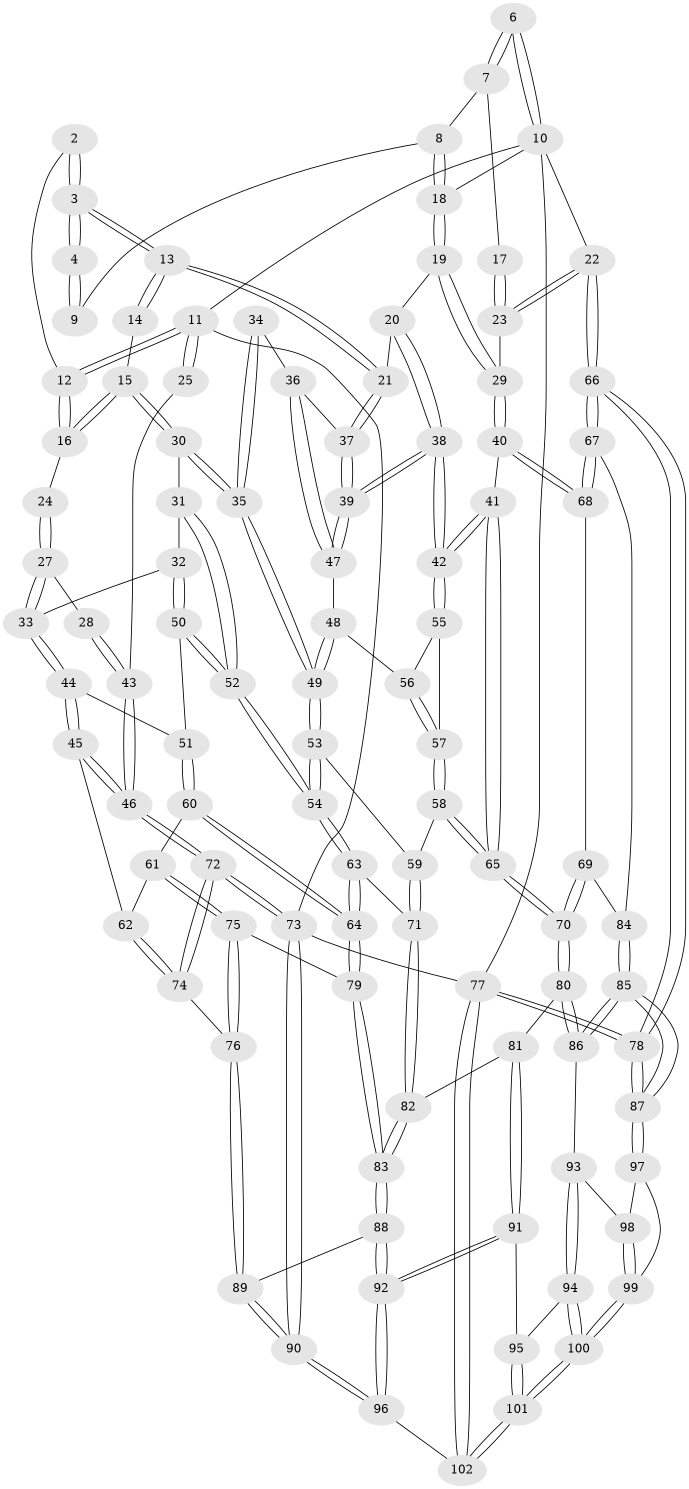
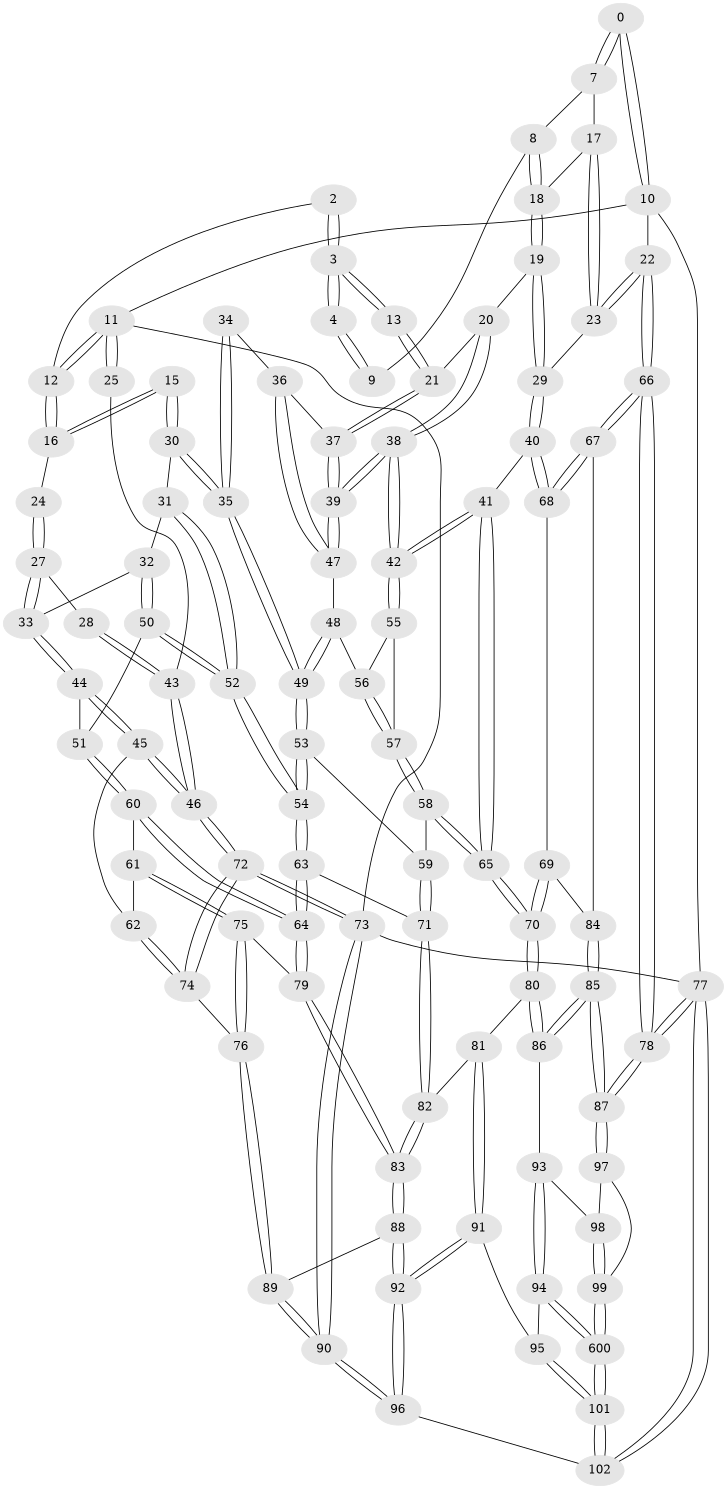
node "6": label "6" -> "0"
edge "10" -- "18": now "17" -- "18"
node "14": removed
node "100": label "100" -> "600"
